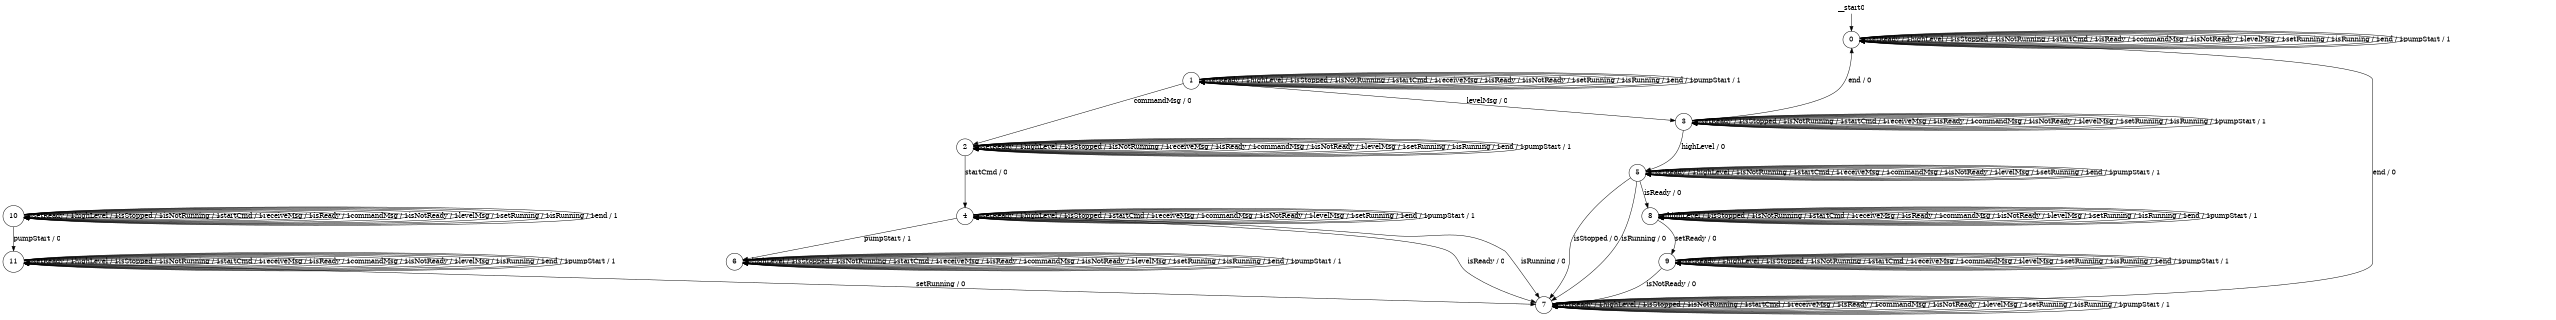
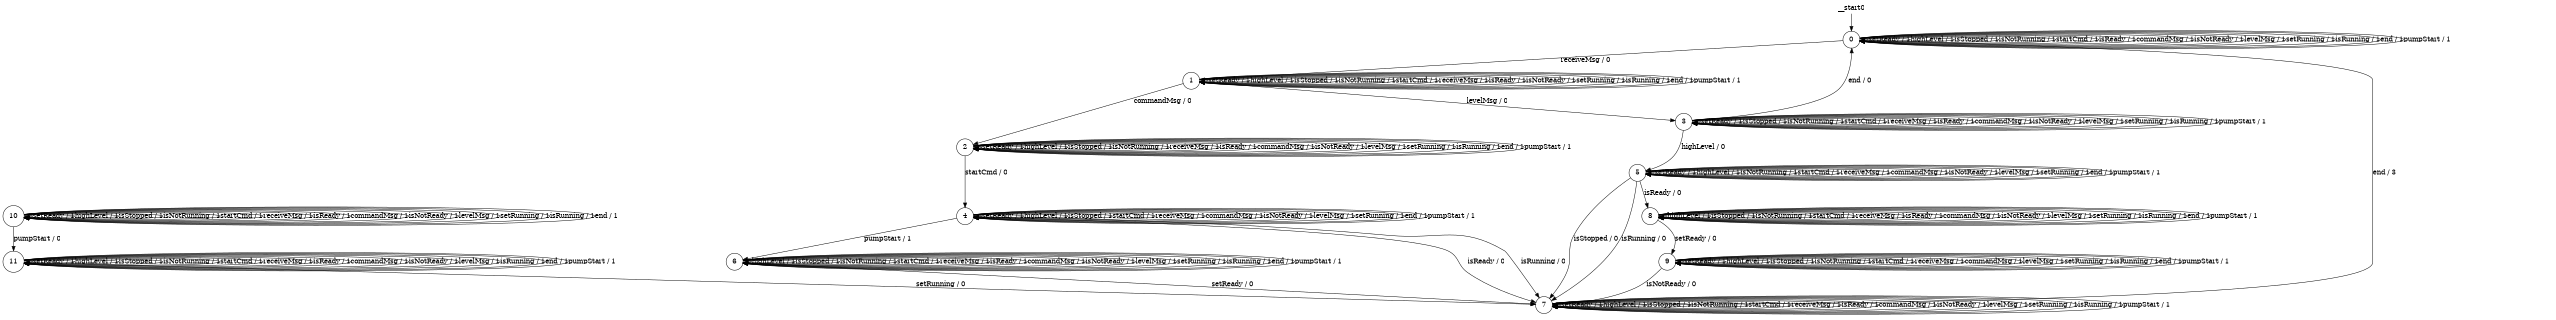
edge "0" -> "1": added, label "receiveMsg / 0"
edge "7" -> "0": label "end / 0" -> "end / 3"
edge "6" -> "7": added, label "setReady / 0"
